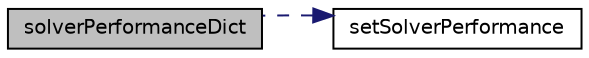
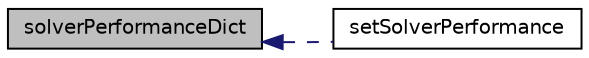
edge "solverPerformanceDict" -> "setSolverPerformance": reversed
